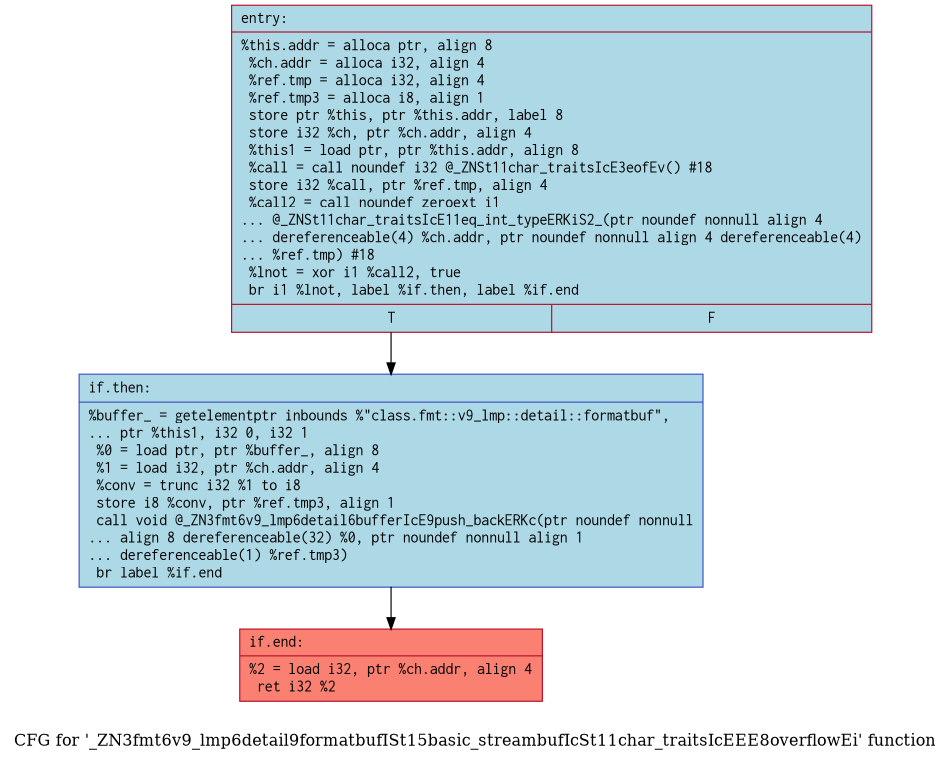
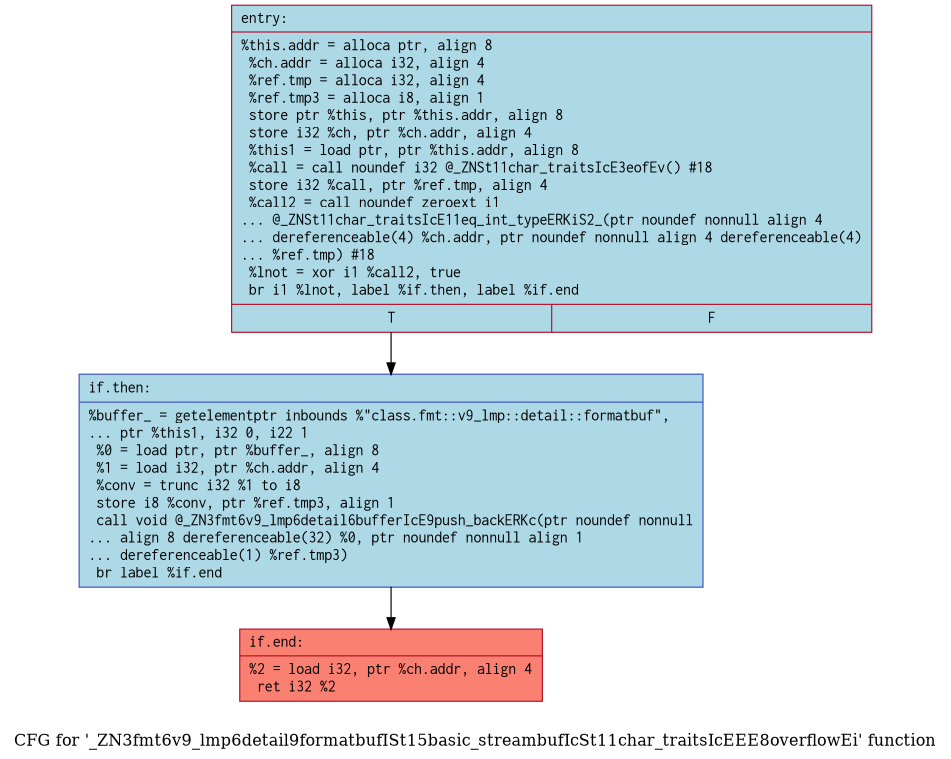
node "entry:": text "store ptr %this, ptr %this.addr, label 8" -> "store ptr %this, ptr %this.addr, align 8"
node "if.then:": text "... ptr %this1, i32 0, i32 1" -> "... ptr %this1, i32 0, i22 1"
